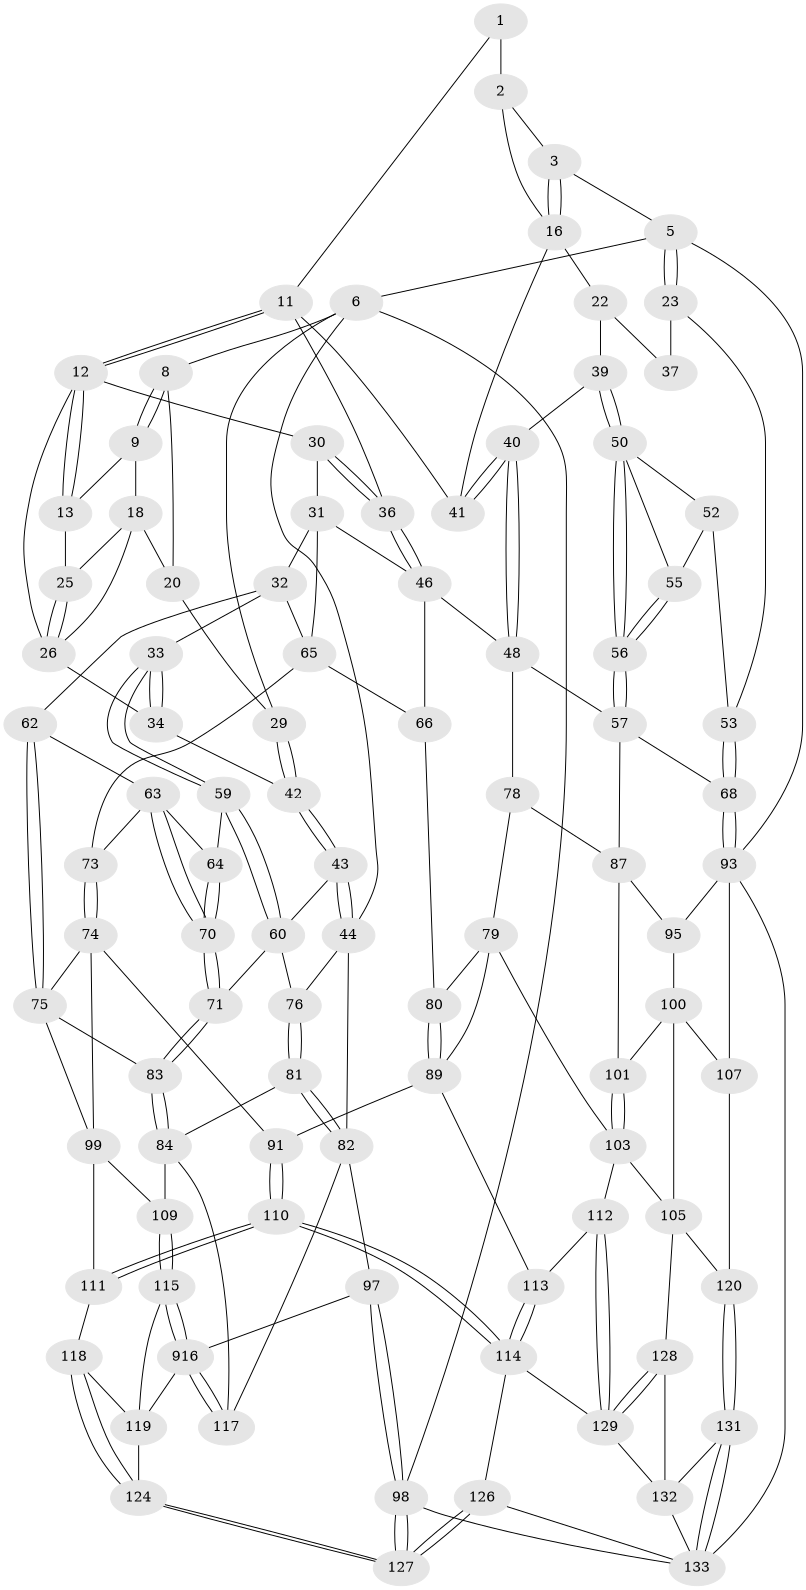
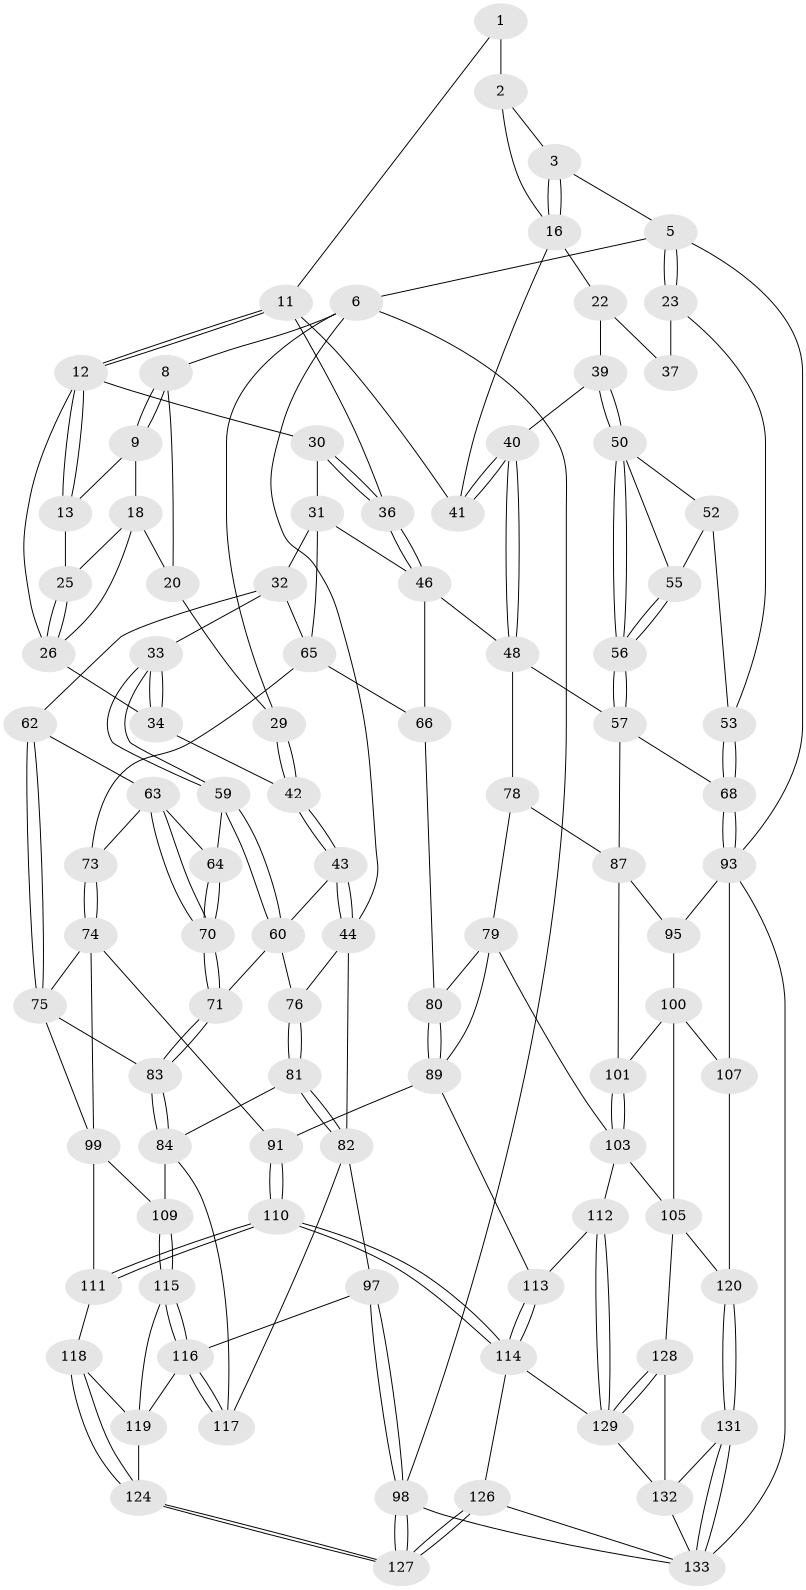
node "916": label "916" -> "116"
